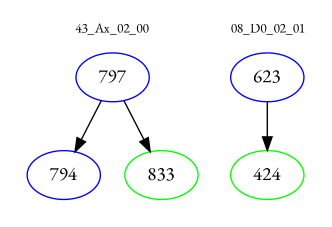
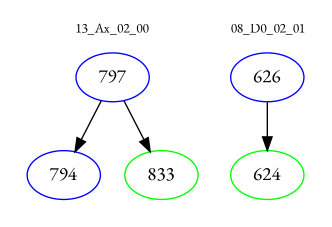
cluster "43_Ax_02_00": label "43_Ax_02_00" -> "13_Ax_02_00"
node "623": label "623" -> "626"
node "424": label "424" -> "624"
